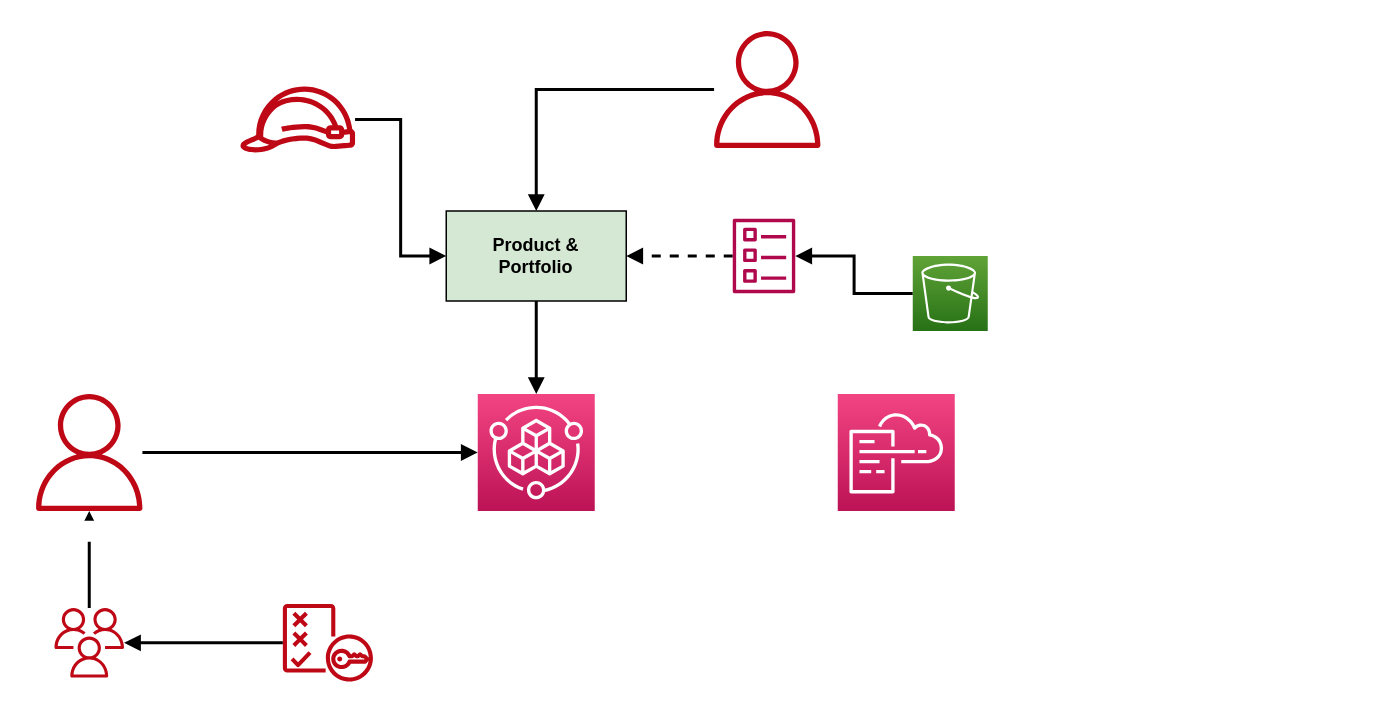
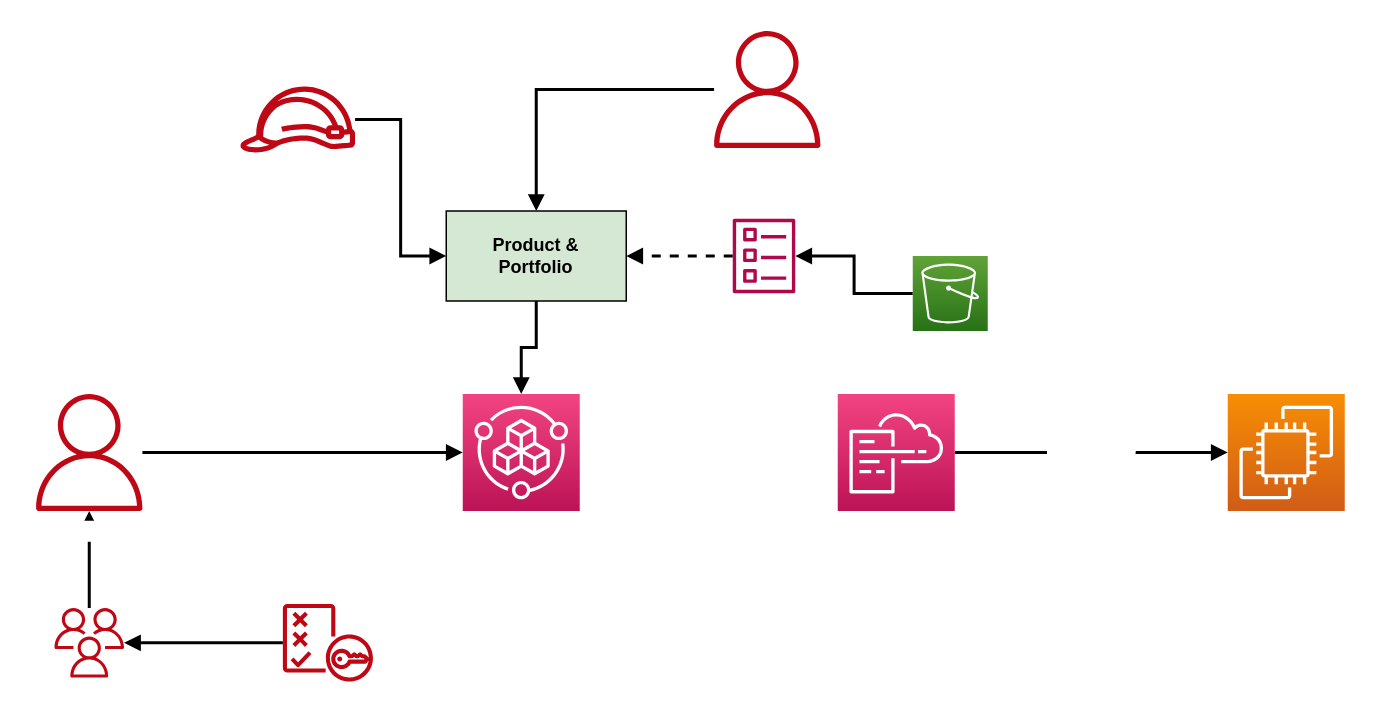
node "Service Catalog": moved (536, 452) -> (521, 452)
edge "CloudFormation" -> "EC2": added, label "Provisioning"
node "EC2": added
